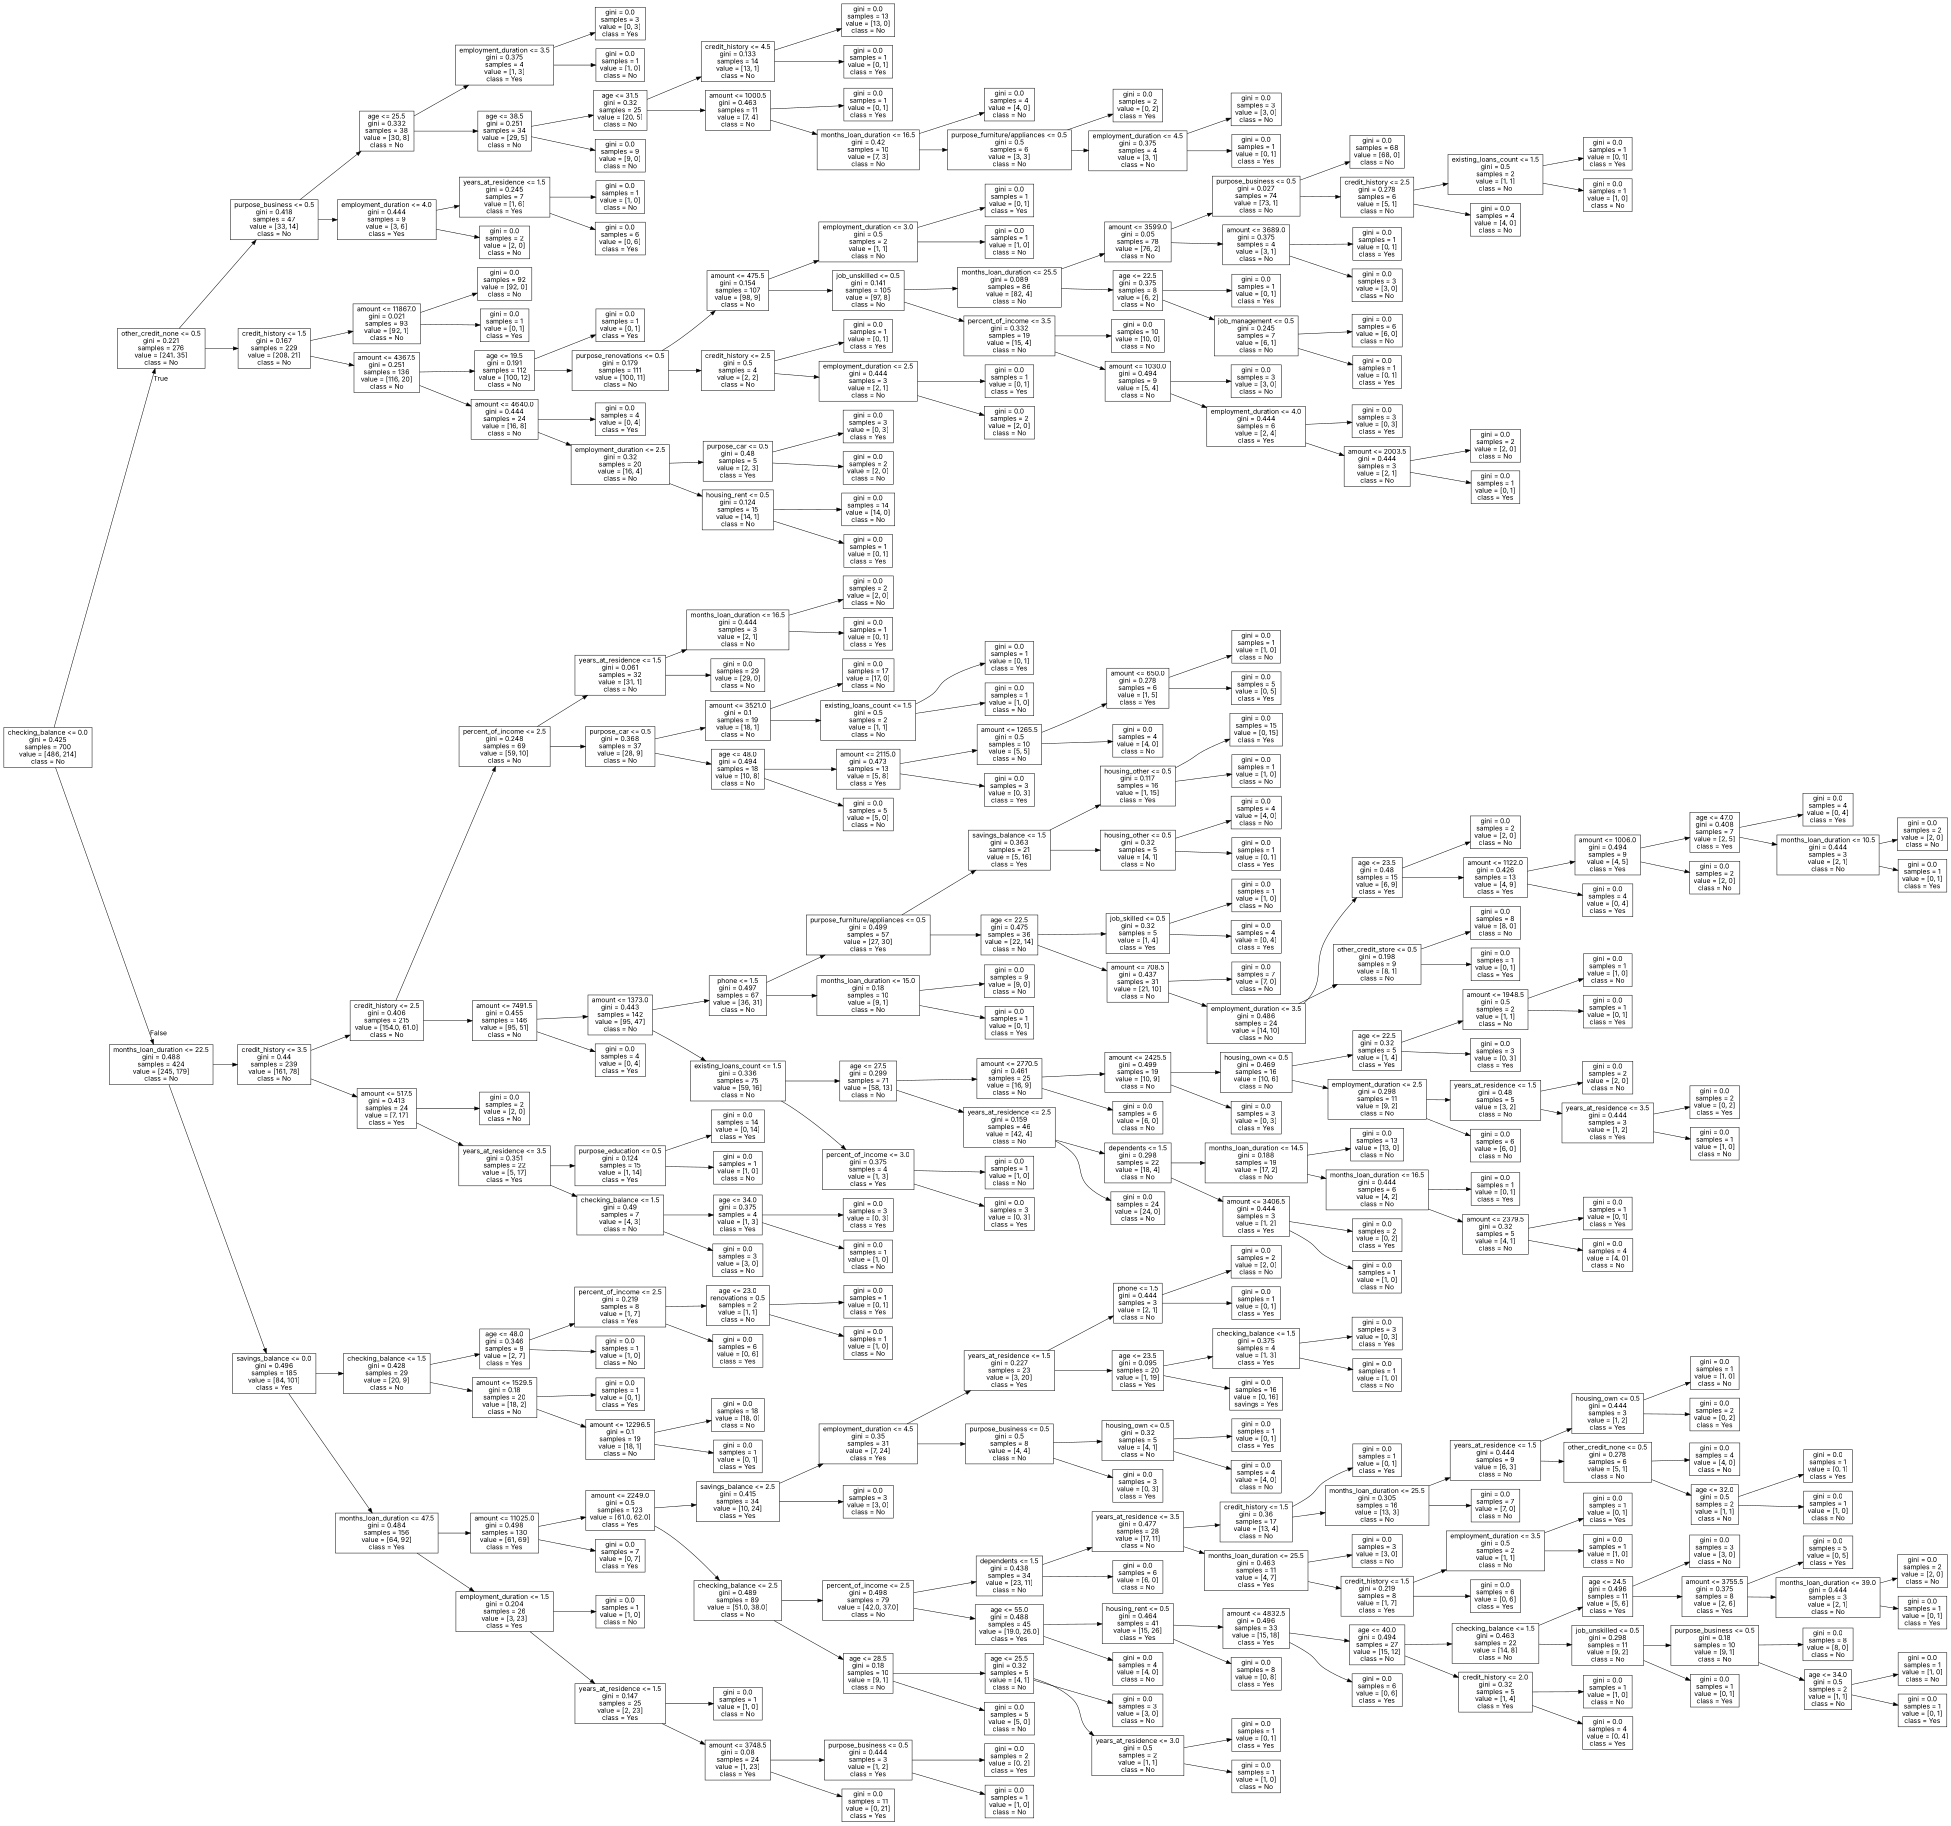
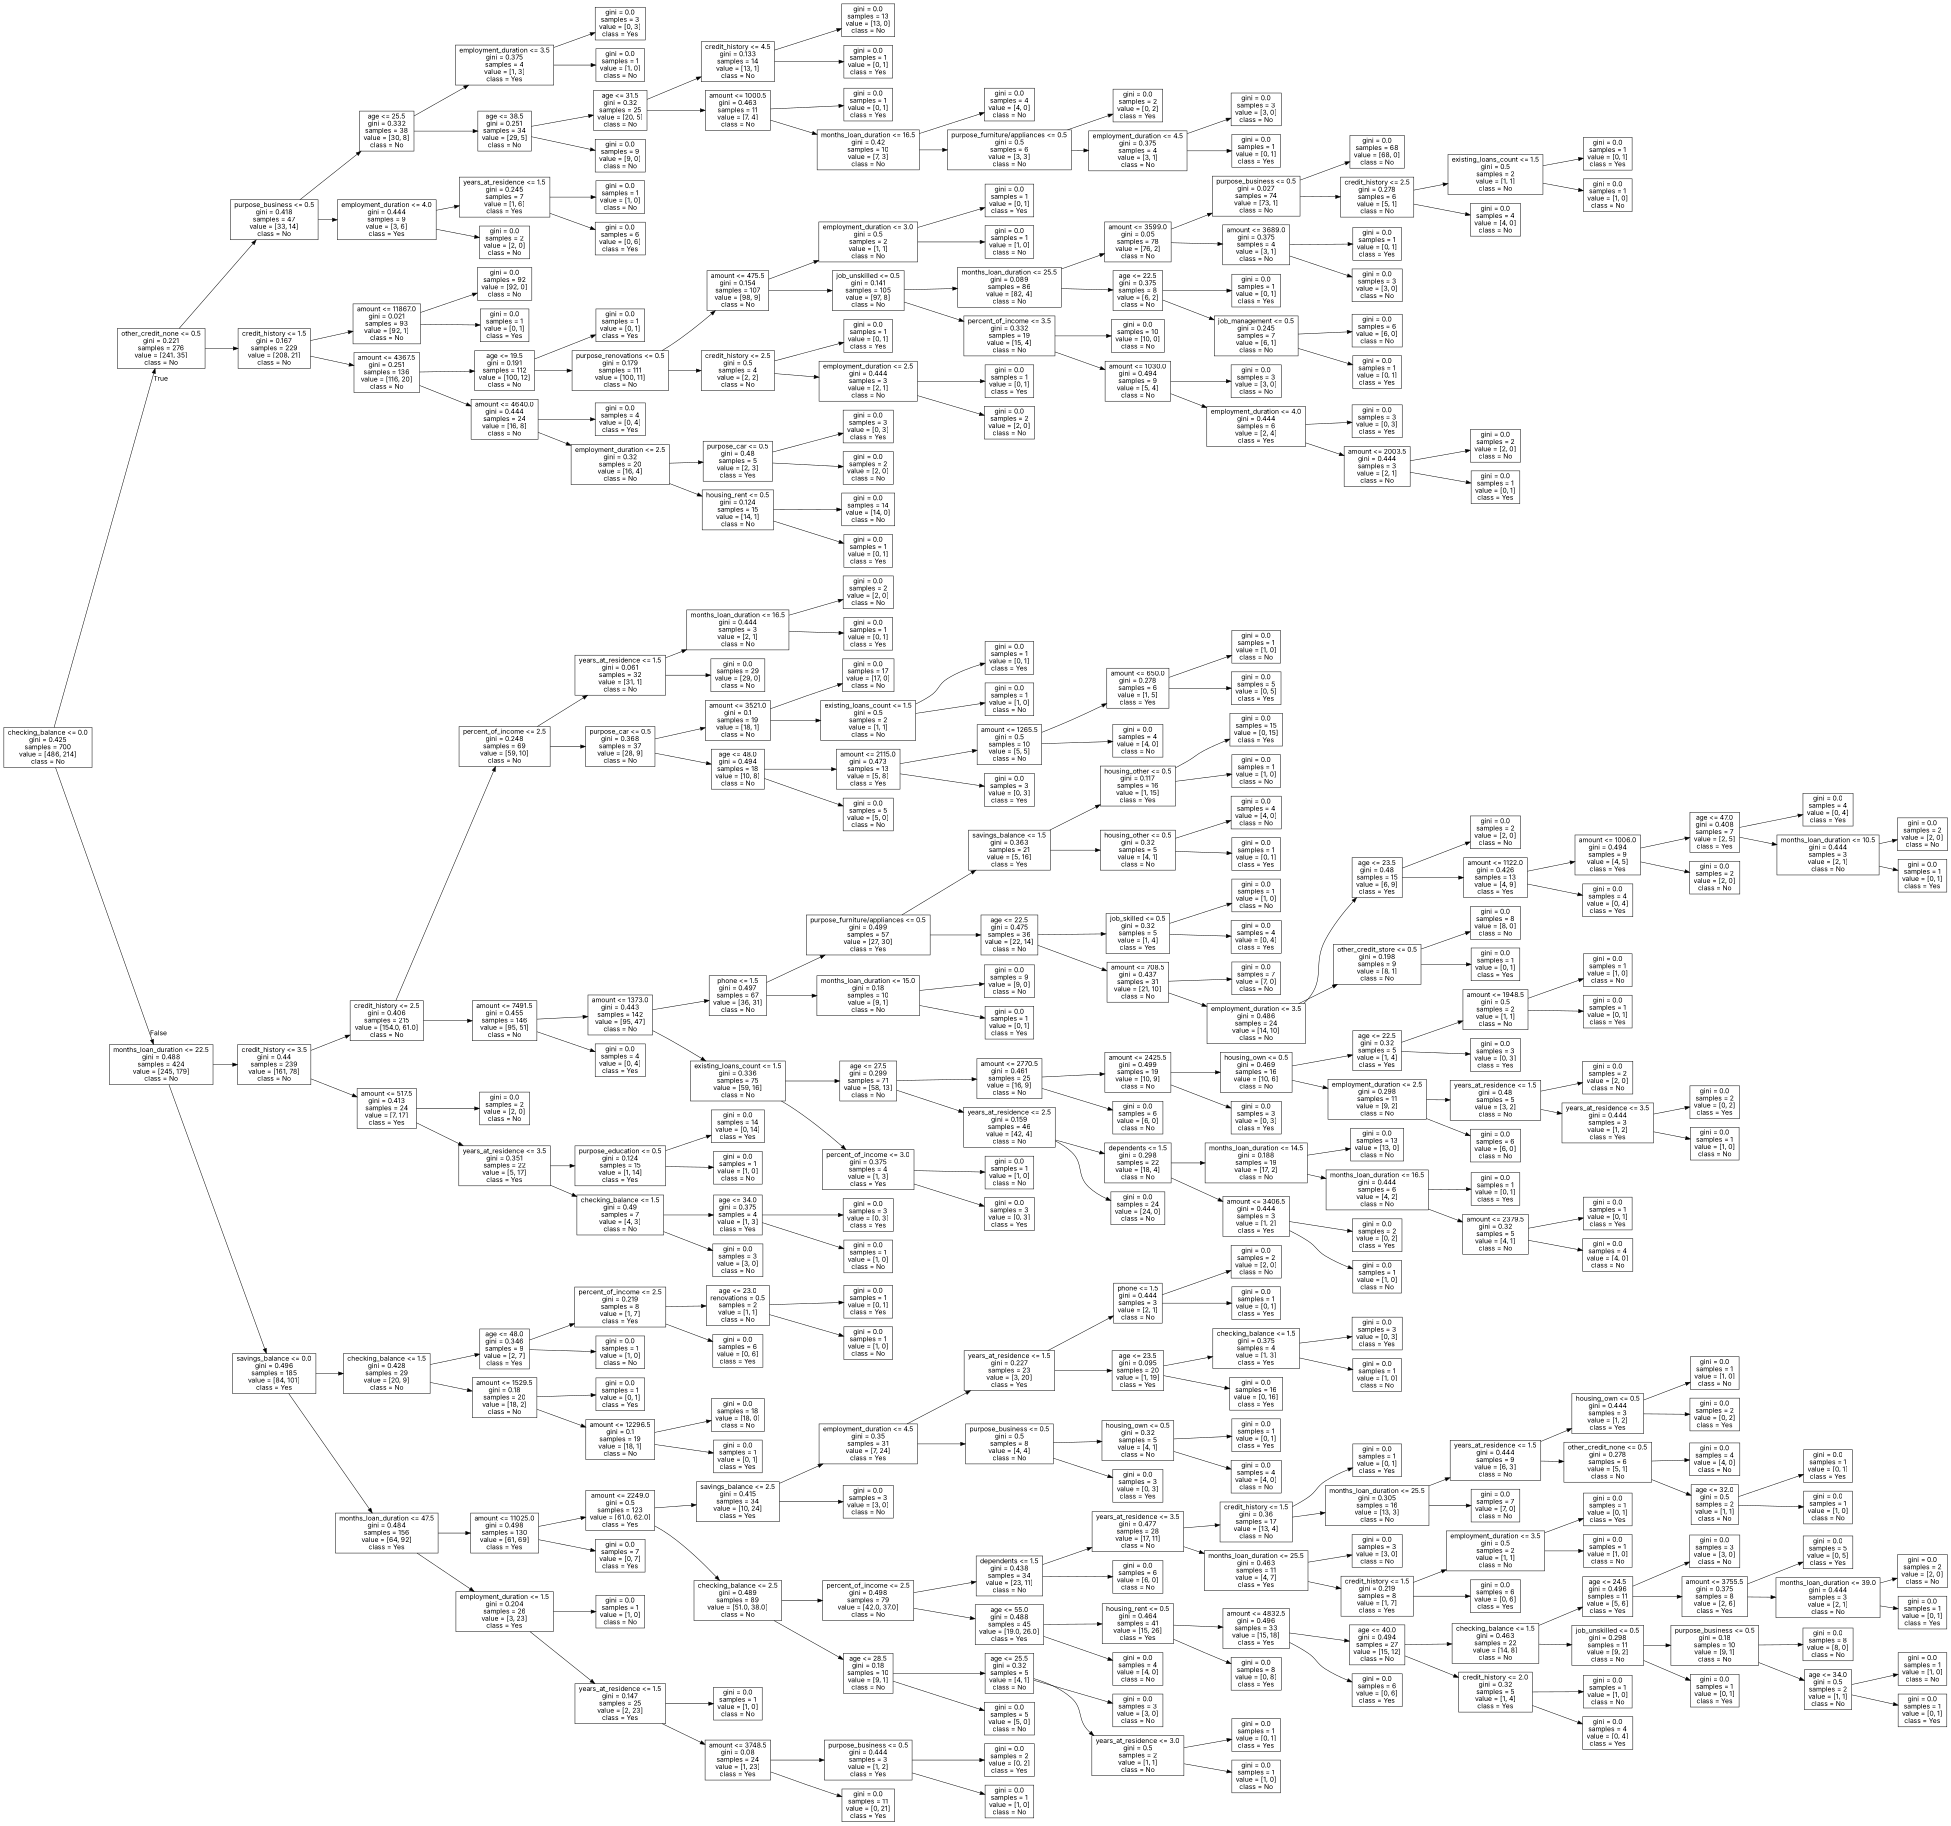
node "gini = 0.0 samples = 16 value = [0, 16] savings = Yes": label "gini = 0.0 samples = 16 value = [0, 16] savings = Yes" -> "gini = 0.0 samples = 16 value = [0, 16] class = Yes"
